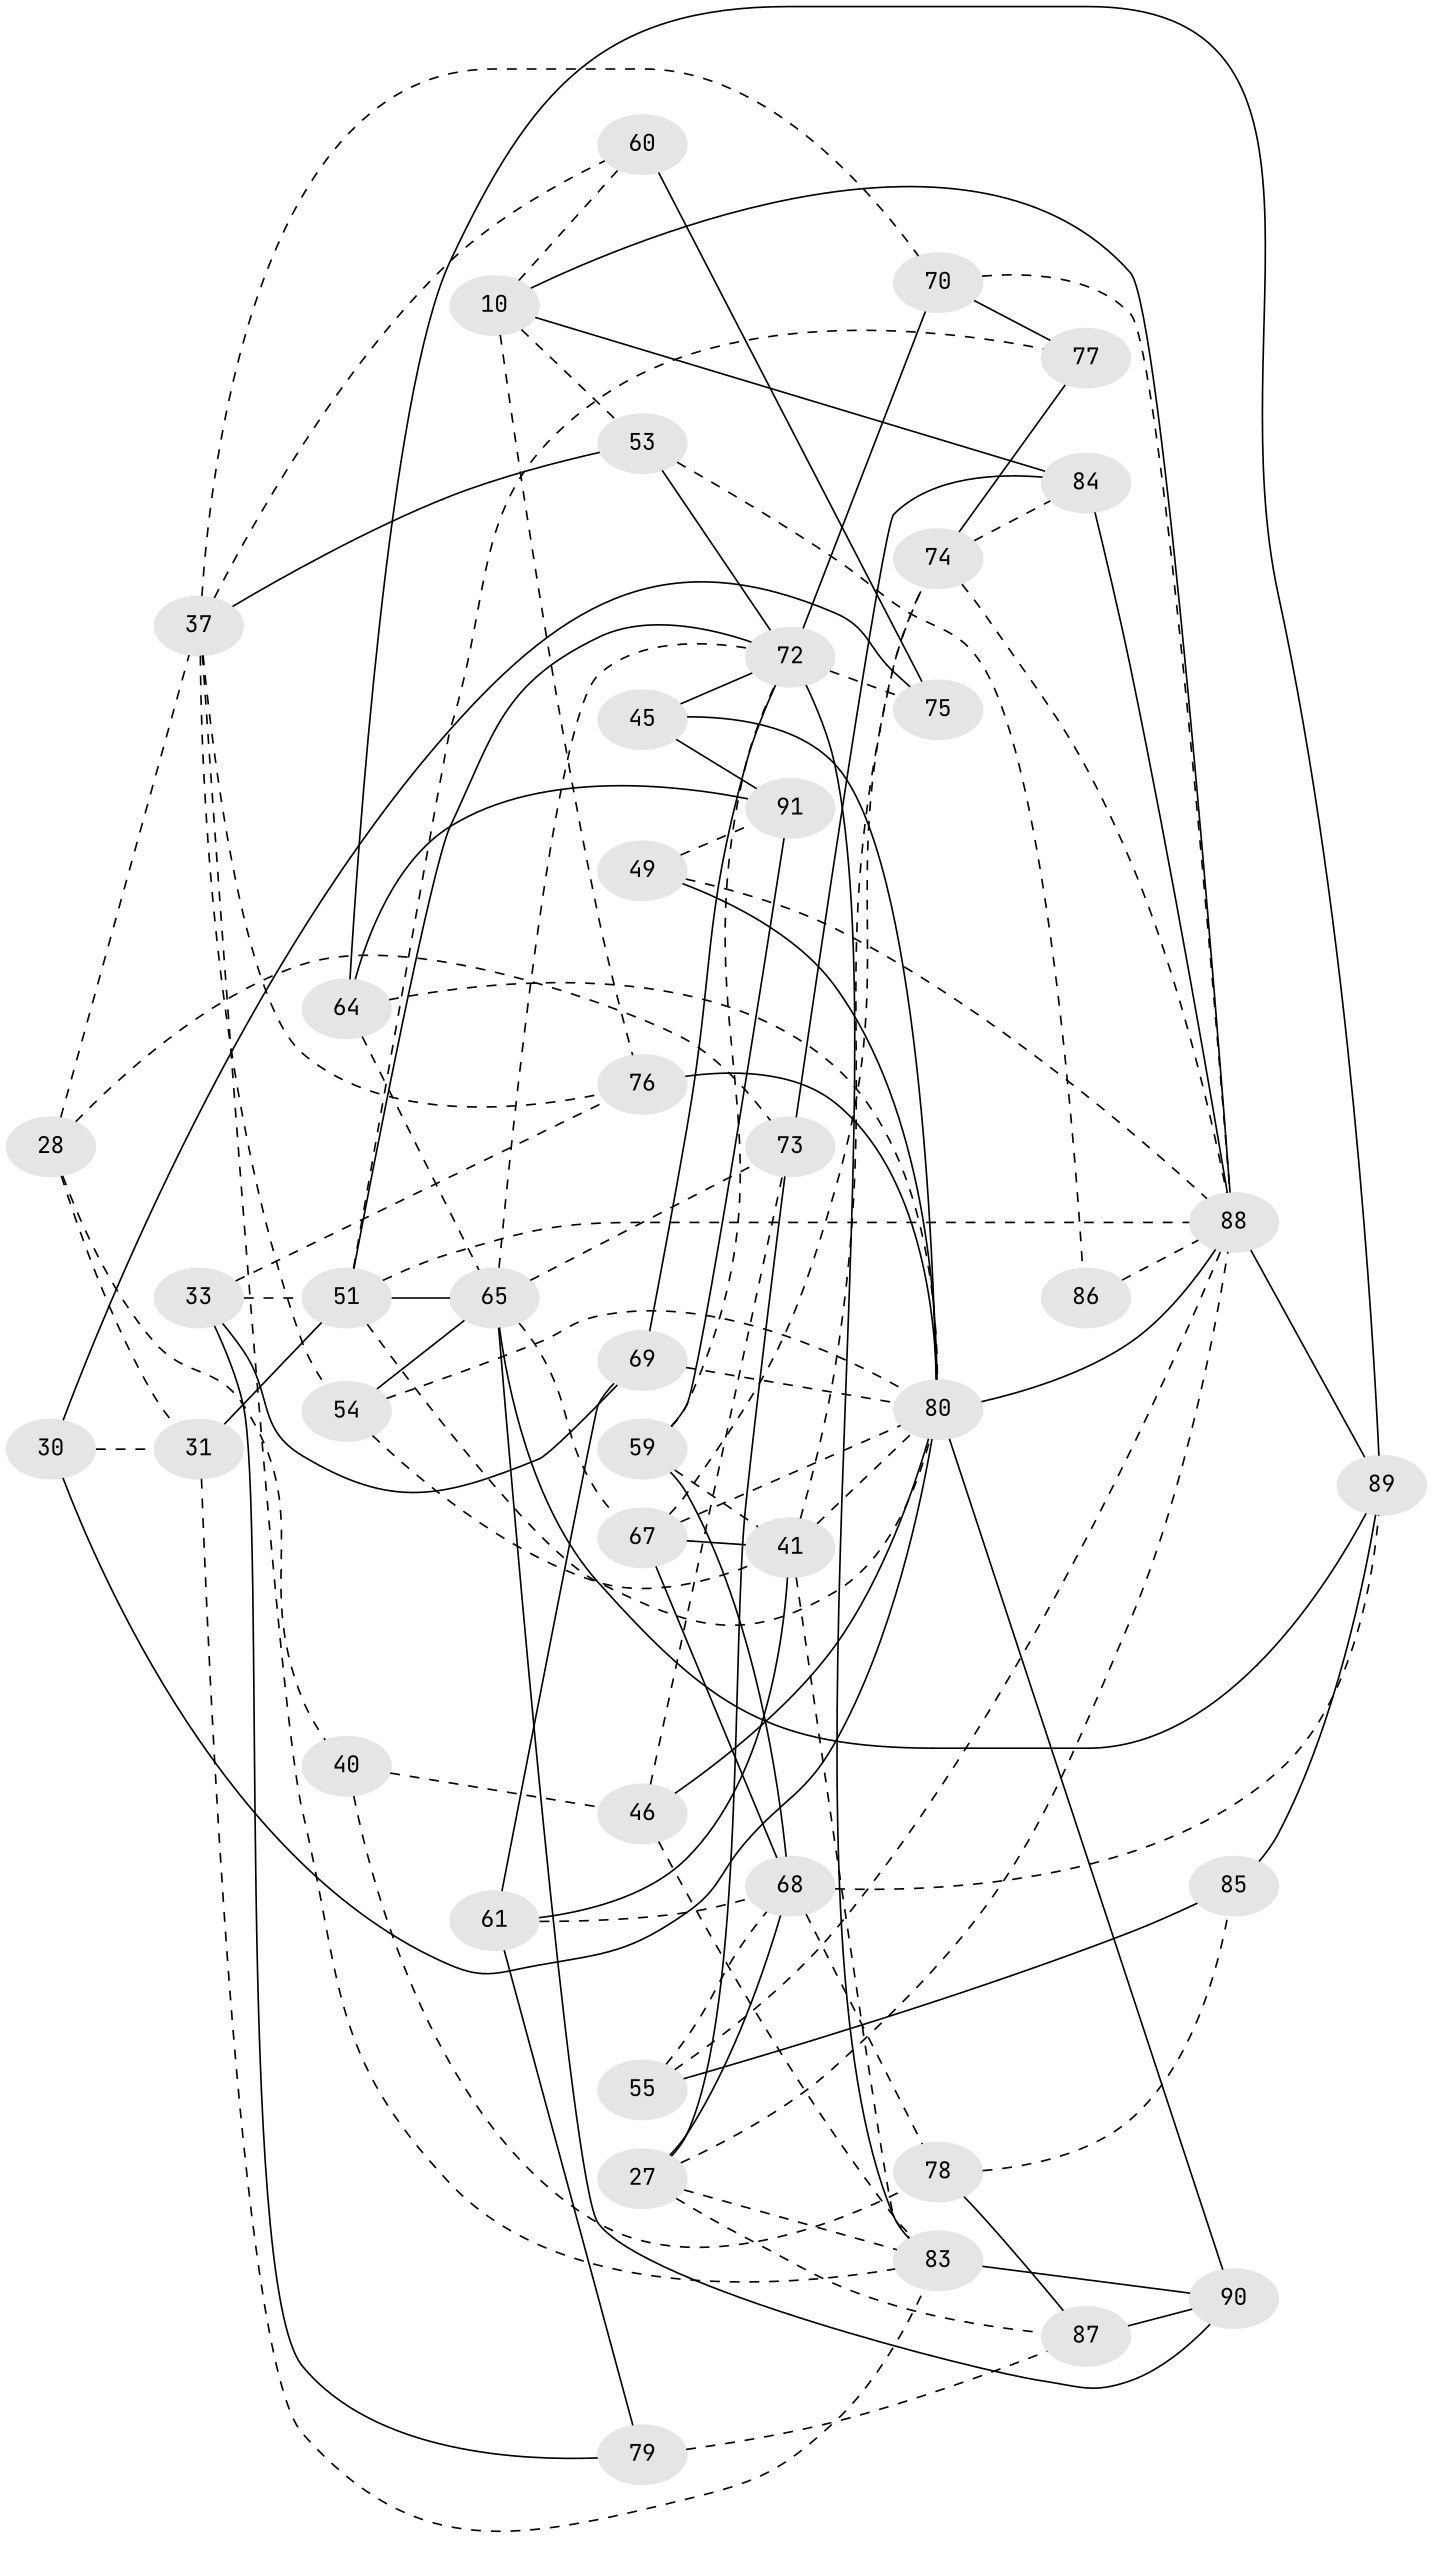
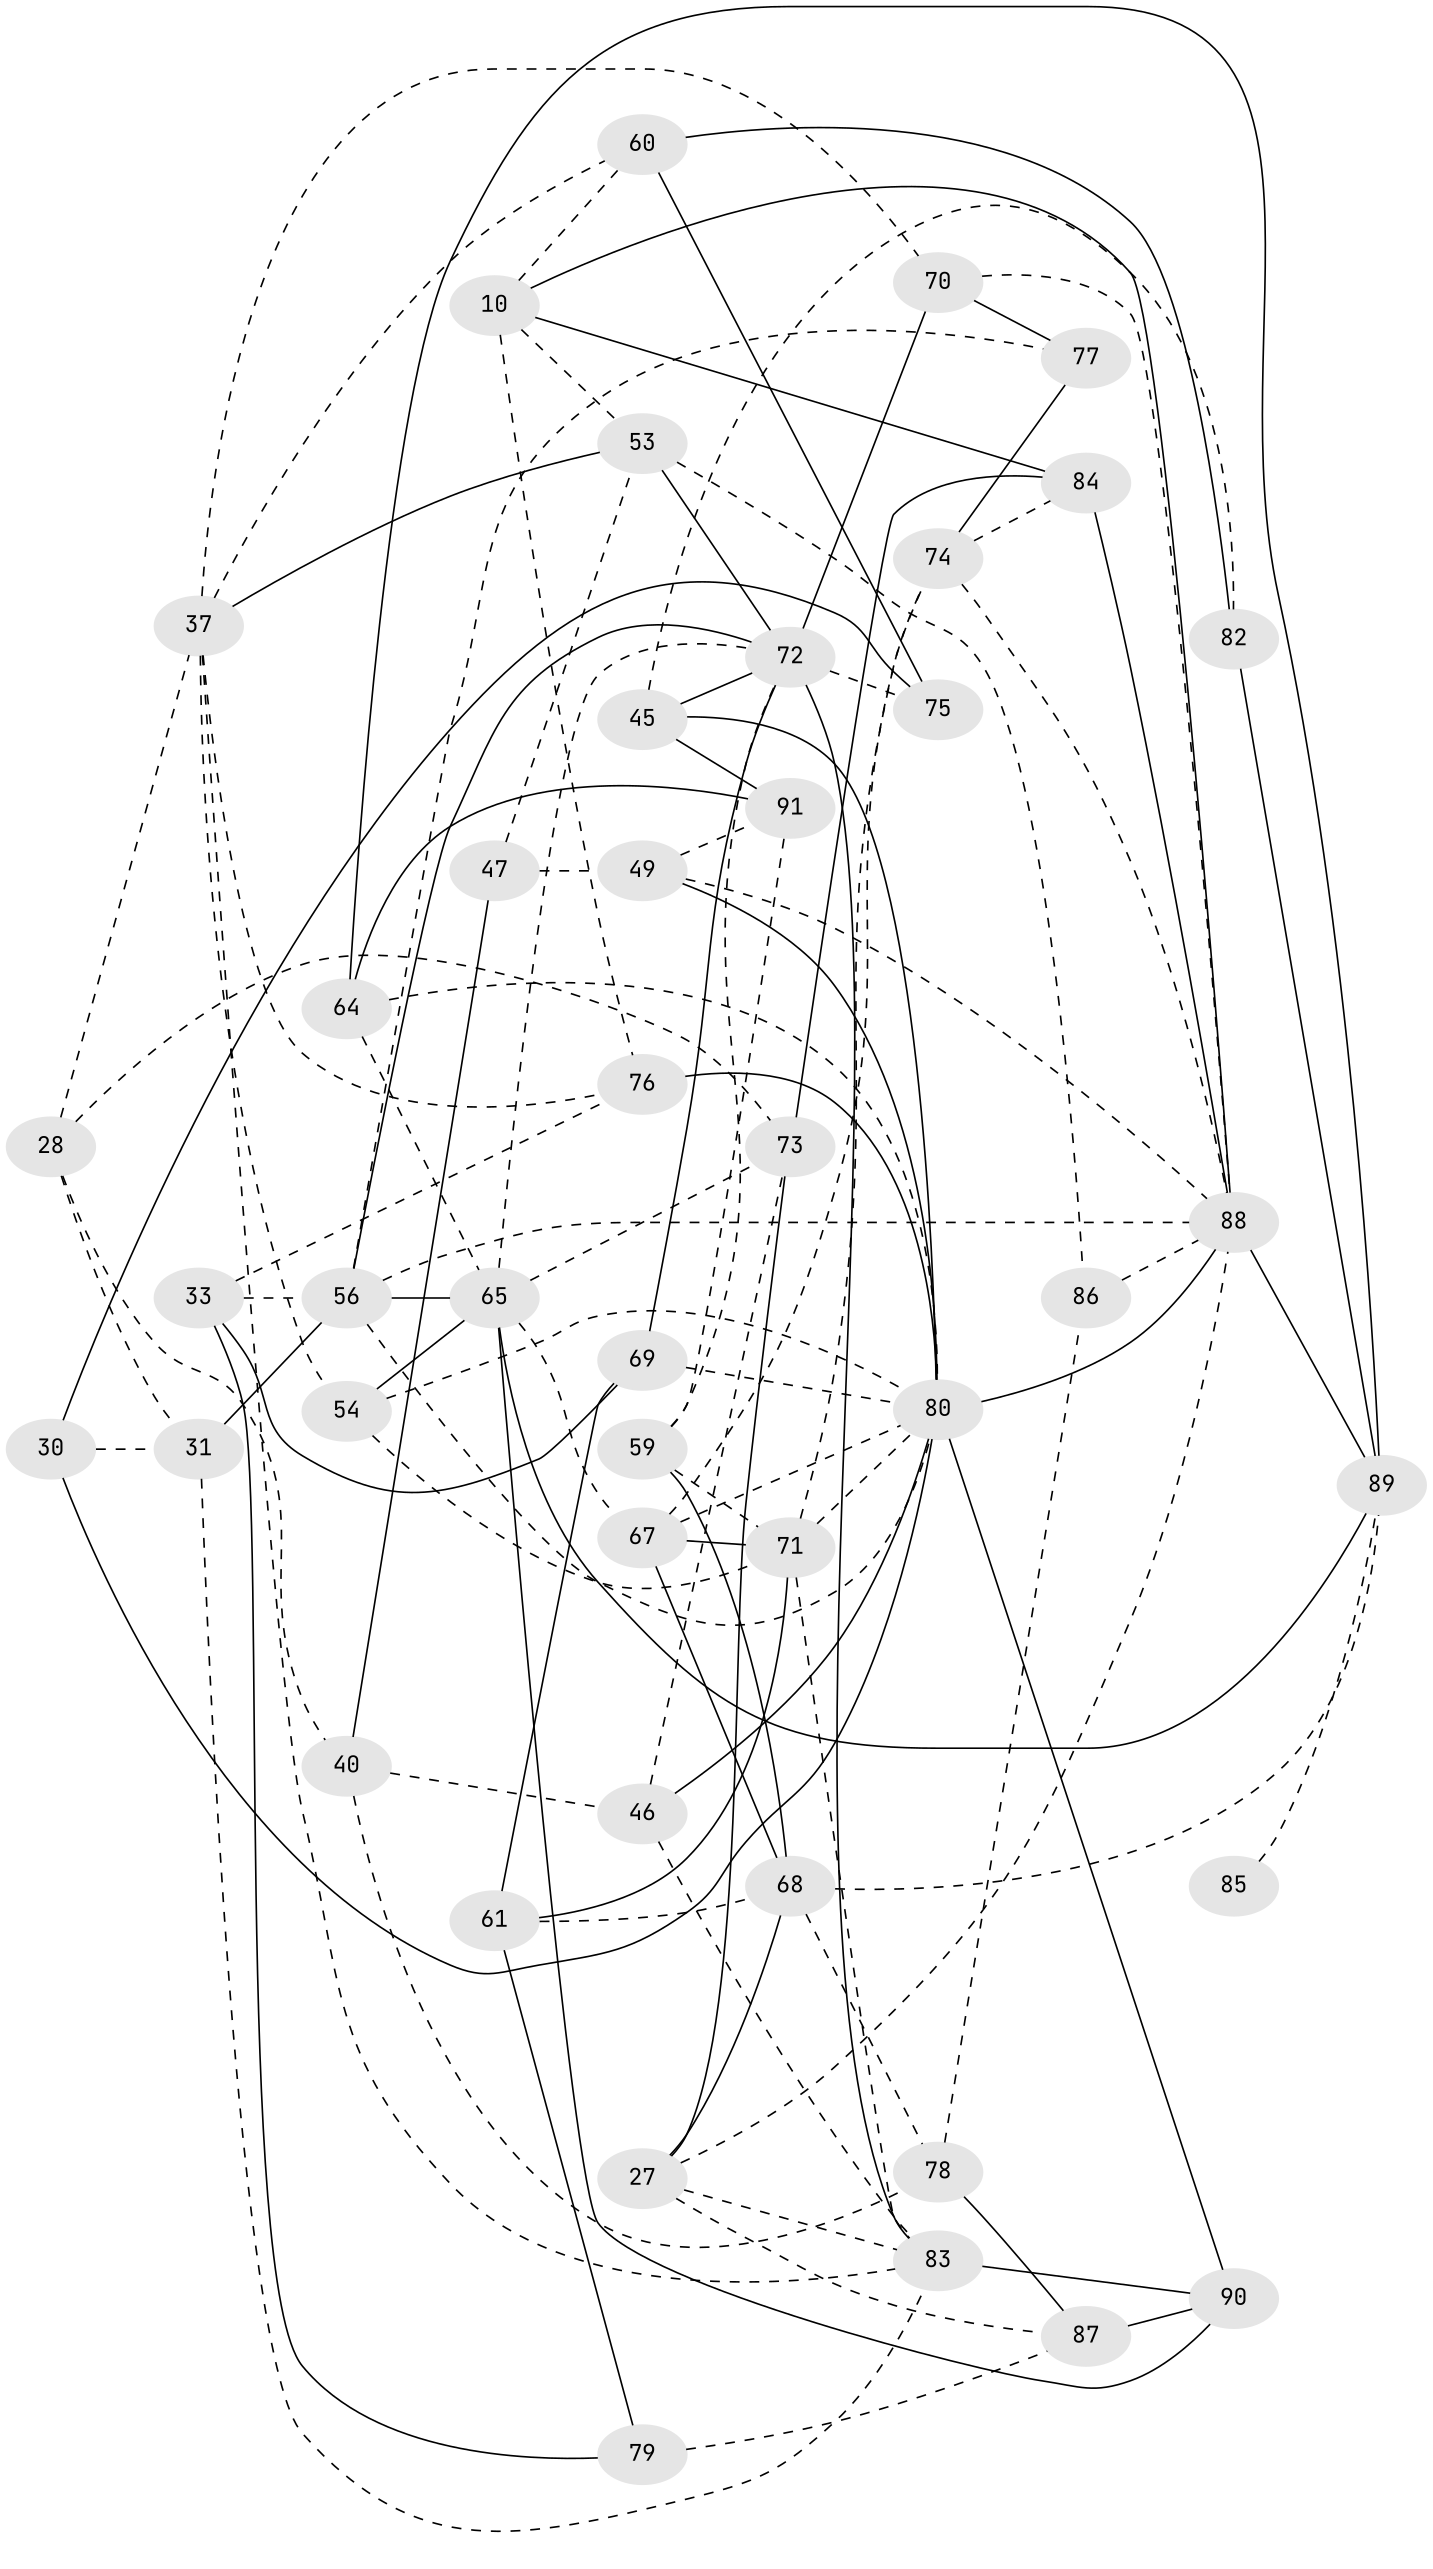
node "82": added
node "47": added
edge "91" -- "59": style solid -> dashed
node "51": label "51" -> "56"
node "41": label "41" -> "71"
edge "89" -- "85": style solid -> dashed
node "55": removed
edge "85" -- "78": now "86" -- "78"
